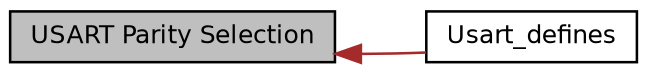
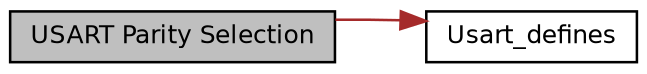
edge "Usart_defines" -> "USART Parity Selection": reversed
